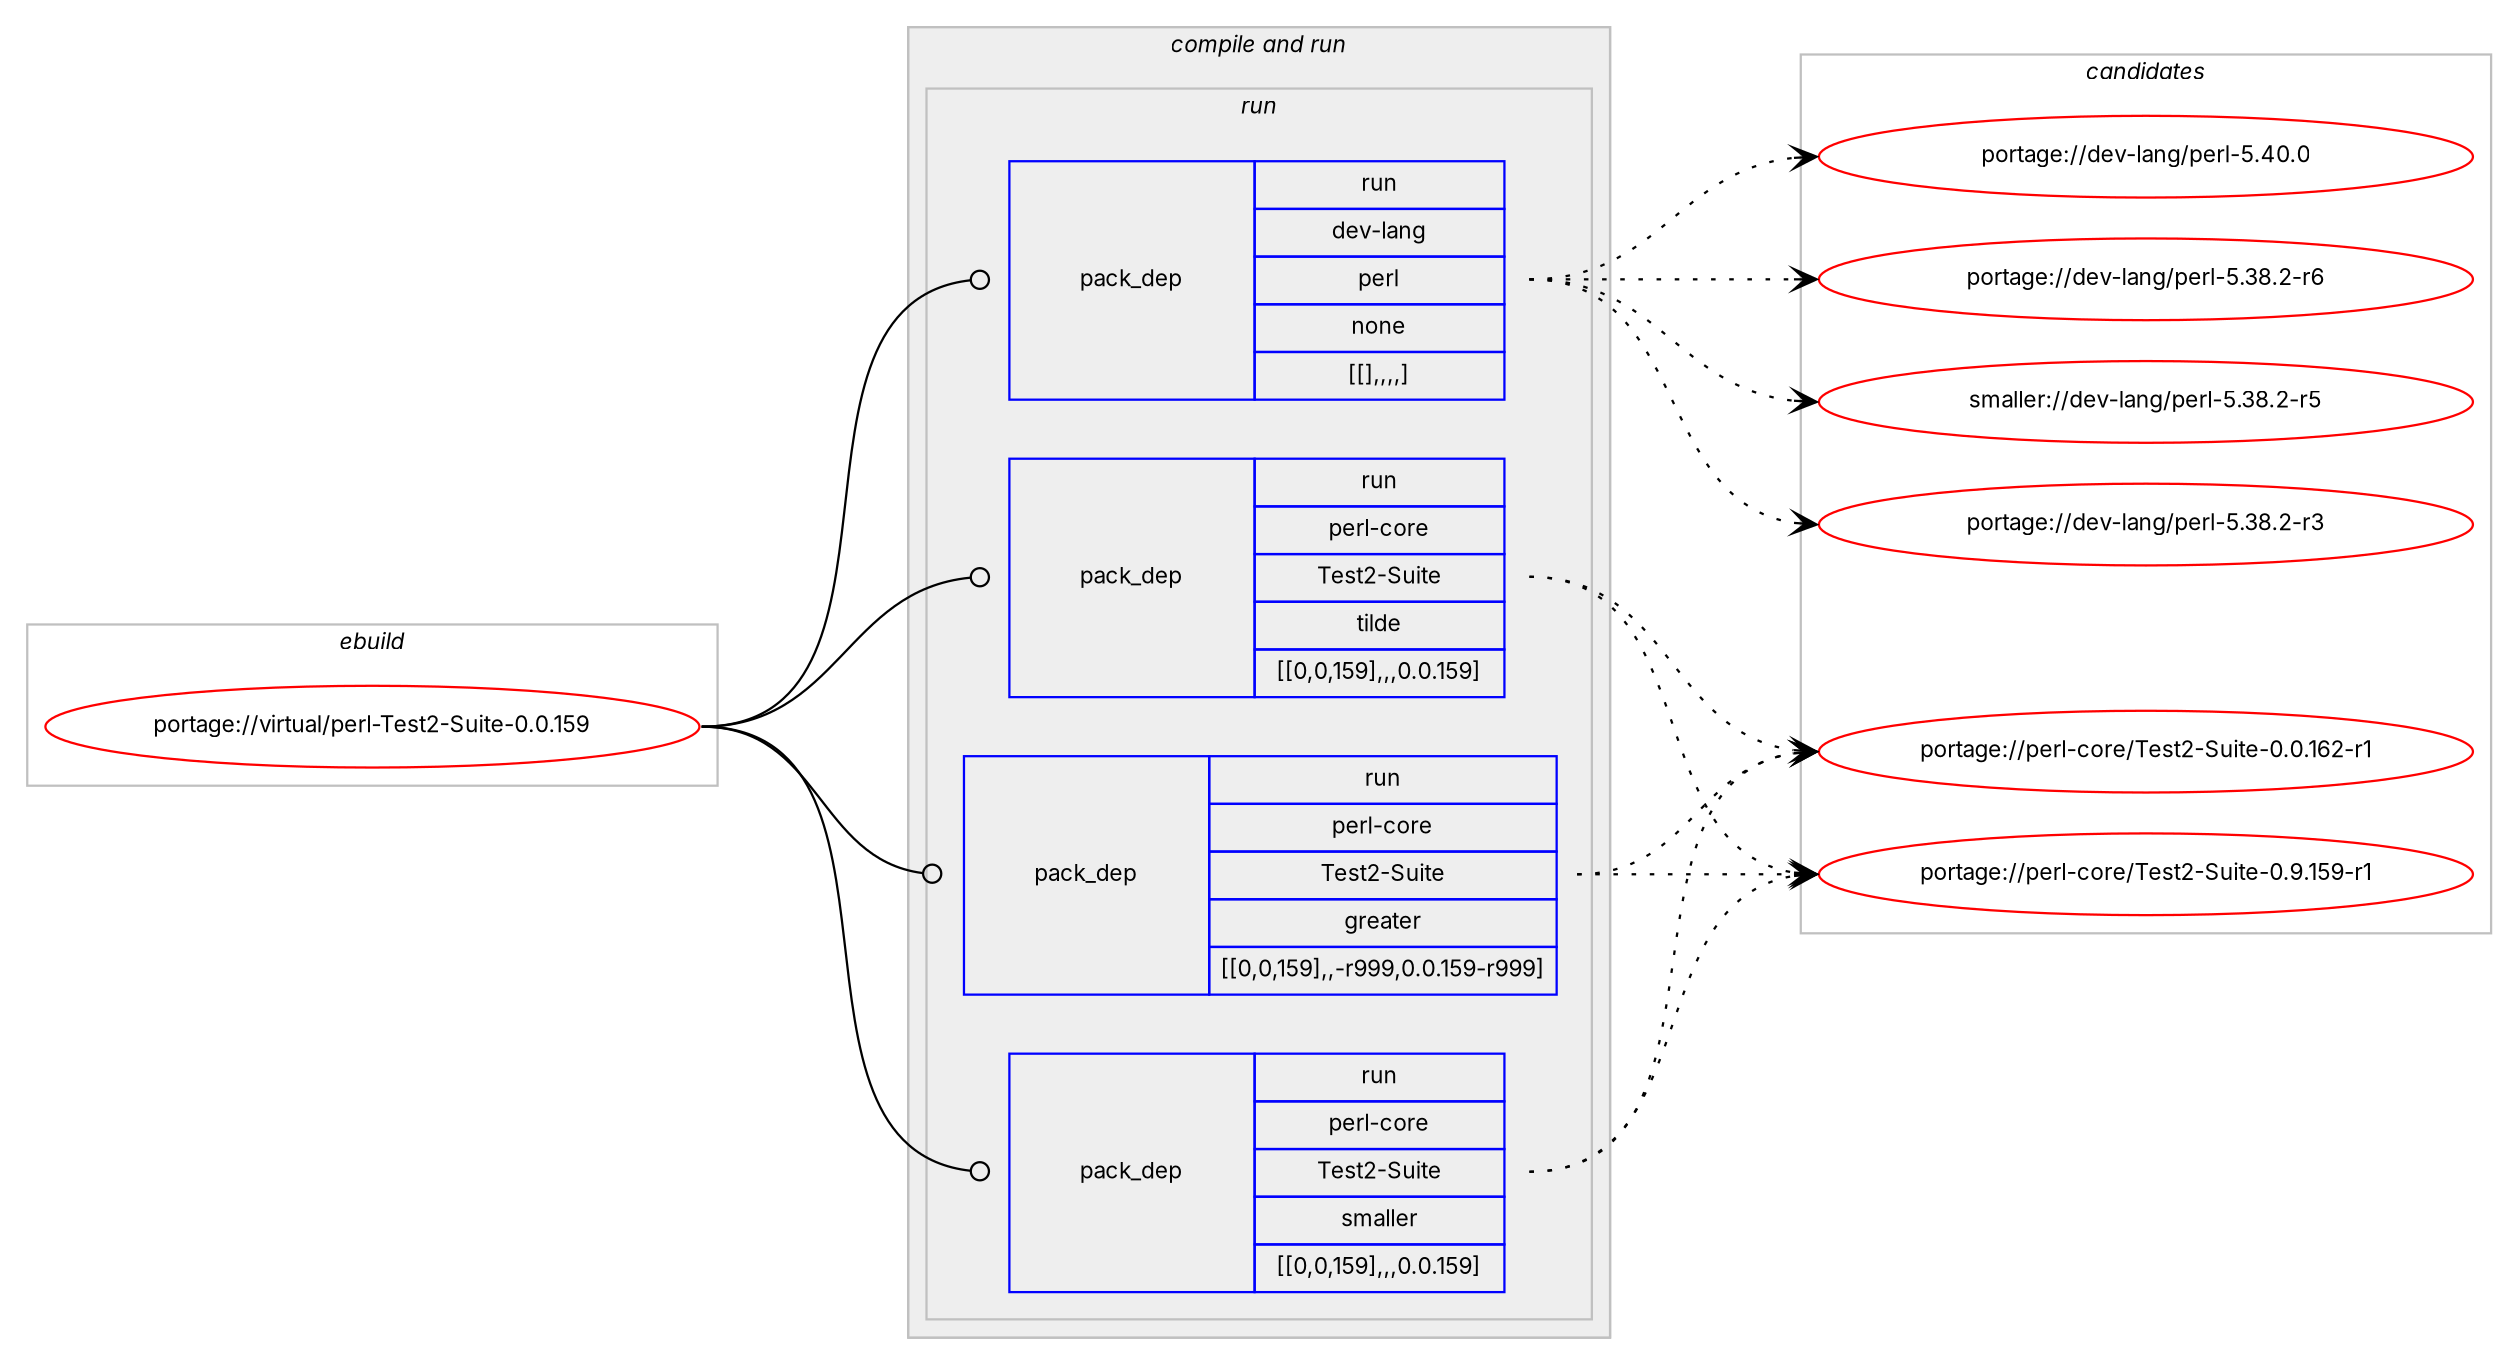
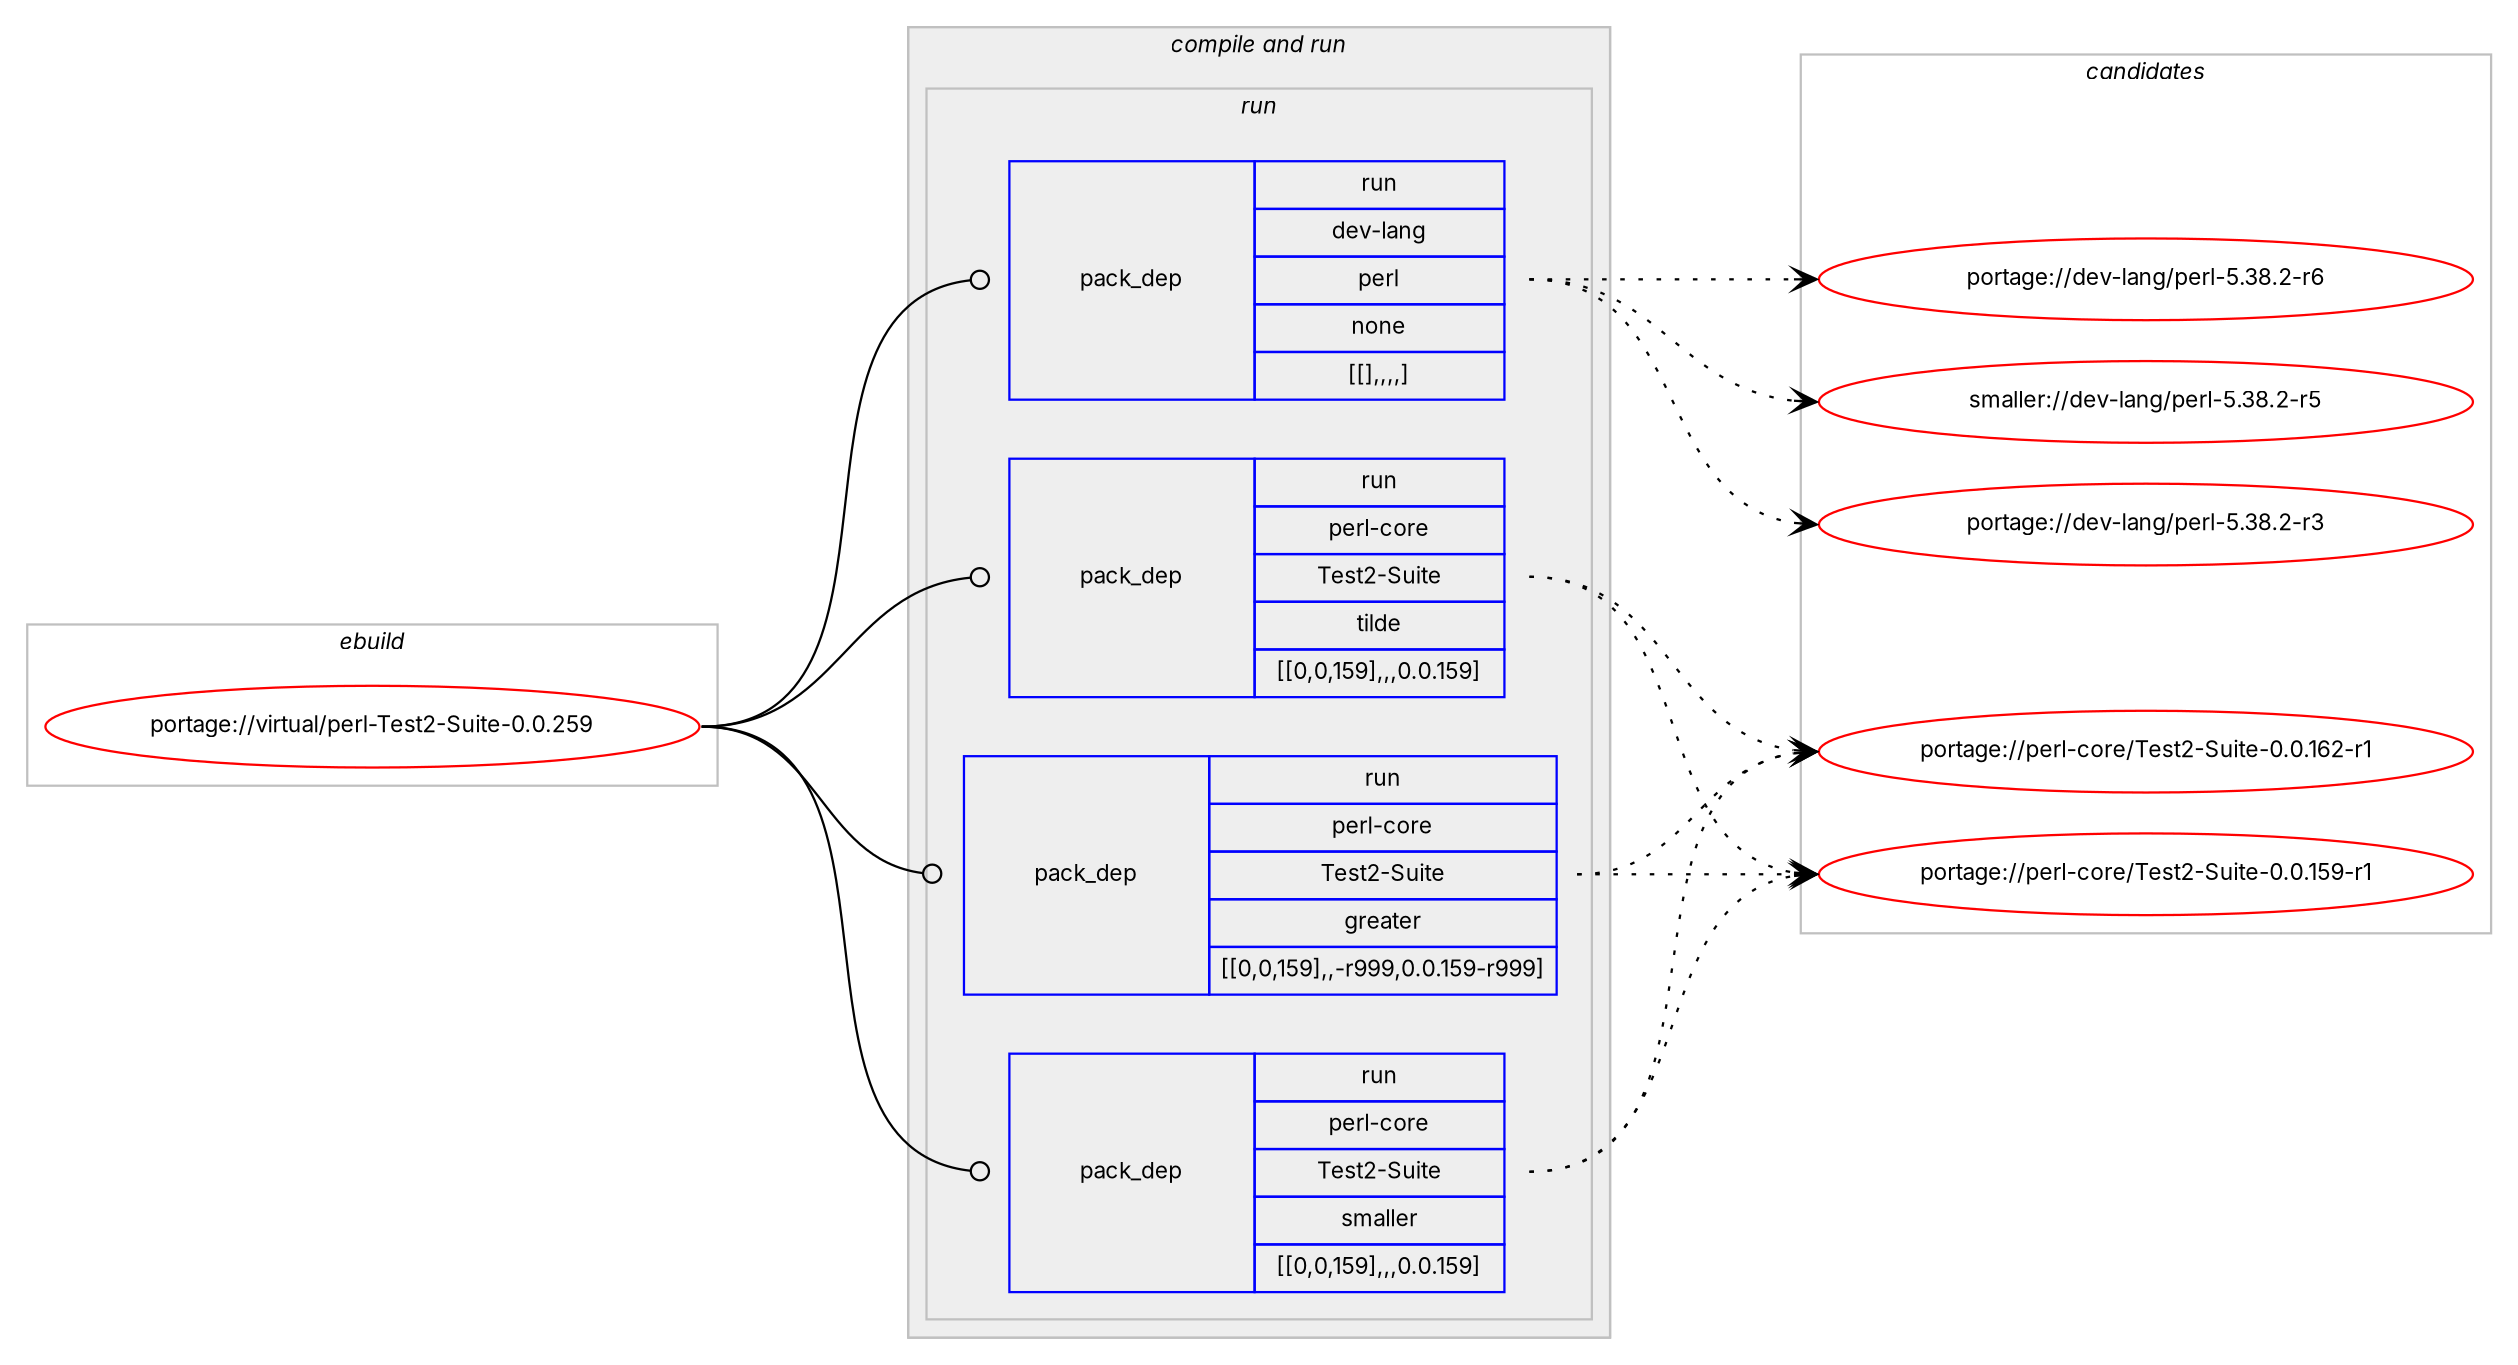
node "portage://dev-lang/perl-5.40.0": removed
node "portage://virtual/perl-Test2-Suite-0.0.159": label "portage://virtual/perl-Test2-Suite-0.0.159" -> "portage://virtual/perl-Test2-Suite-0.0.259"
node "portage://perl-core/Test2-Suite-0.9.159-r1": label "portage://perl-core/Test2-Suite-0.9.159-r1" -> "portage://perl-core/Test2-Suite-0.0.159-r1"
